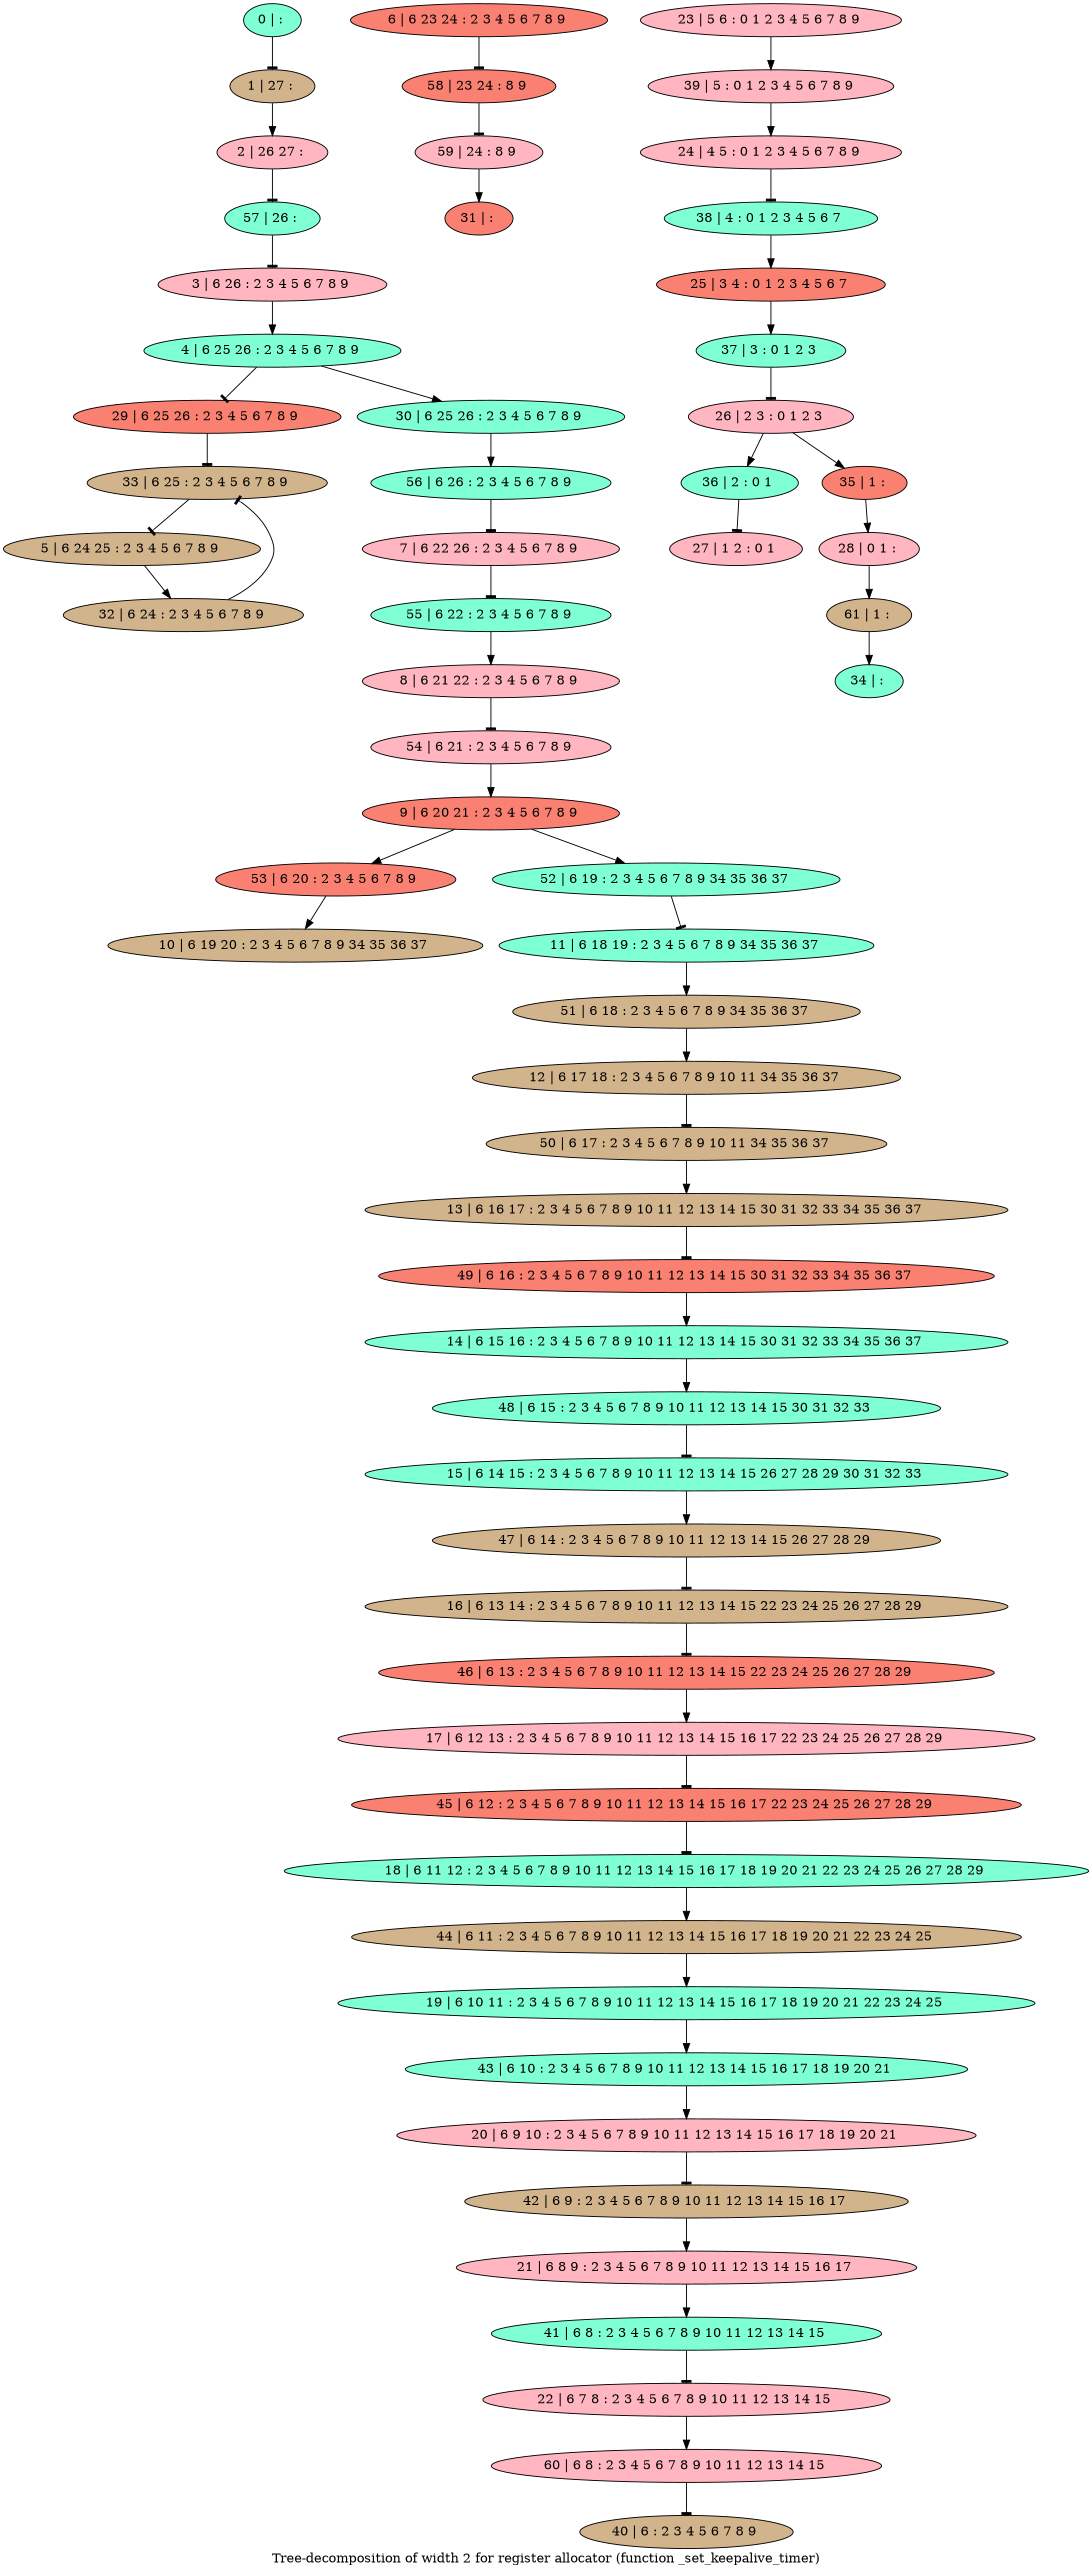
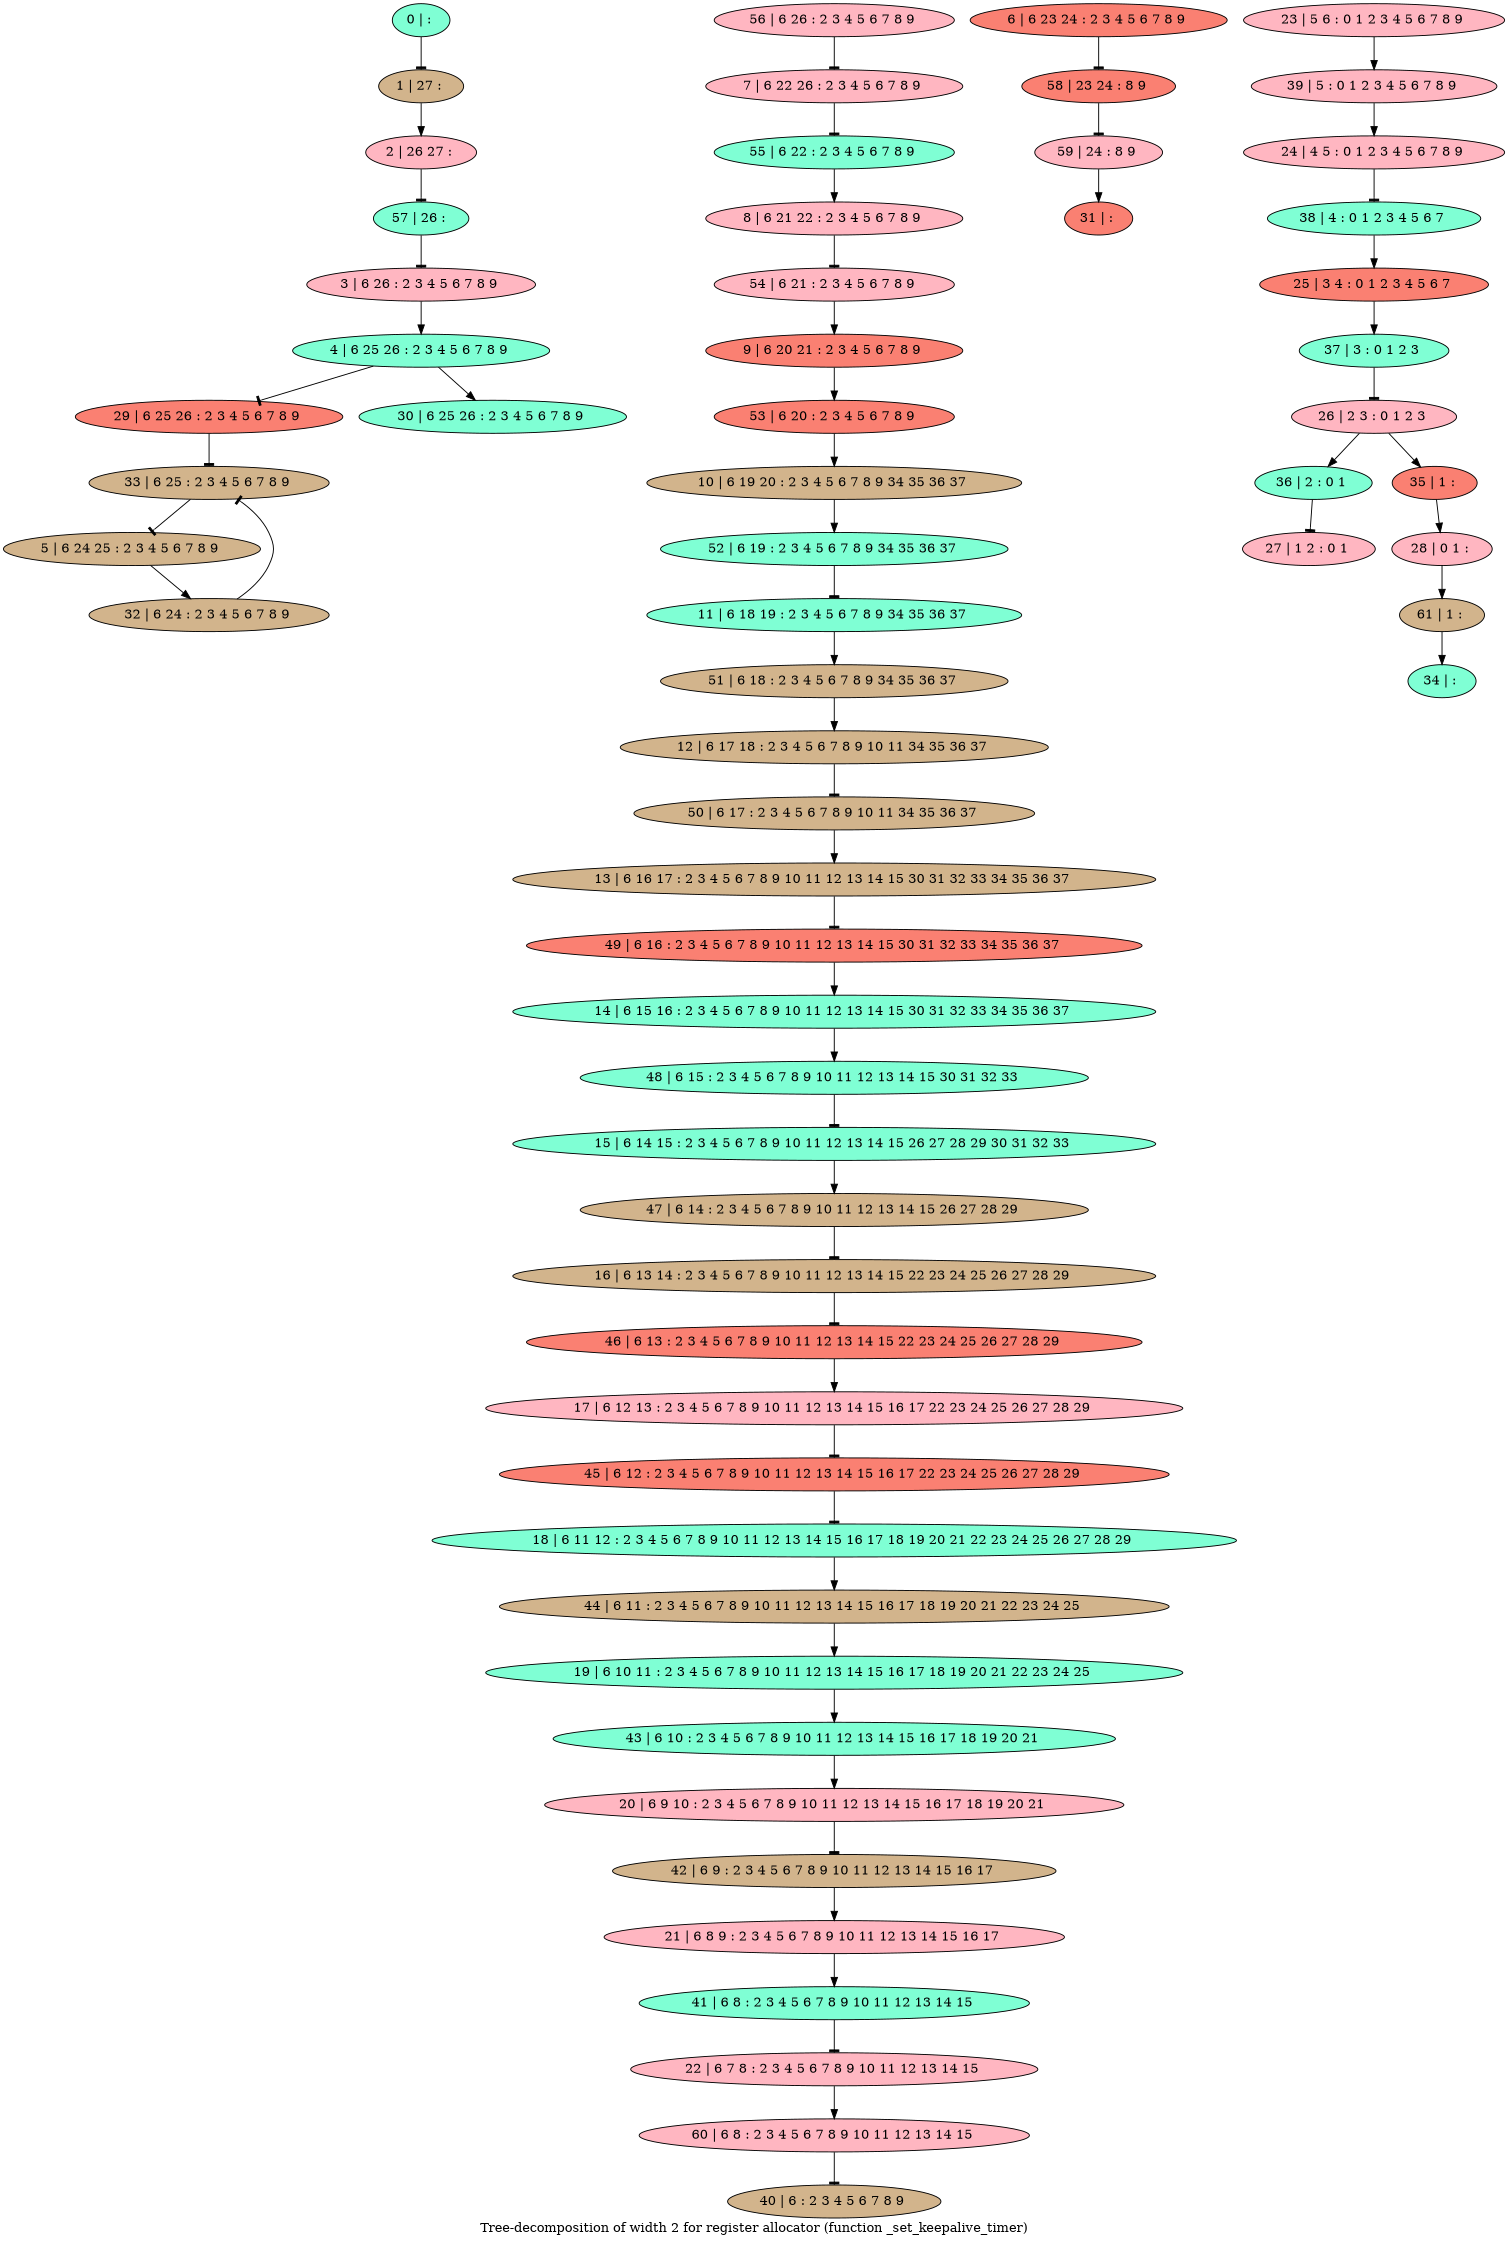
edge "30 | 6 25 26 : 2 3 4 5 6 7 8 9" -> "56 | 6 26 : 2 3 4 5 6 7 8 9": removed
node "56 | 6 26 : 2 3 4 5 6 7 8 9": fillcolor aquamarine -> lightpink
edge "9 | 6 20 21 : 2 3 4 5 6 7 8 9" -> "52 | 6 19 : 2 3 4 5 6 7 8 9 34 35 36 37": now "10 | 6 19 20 : 2 3 4 5 6 7 8 9 34 35 36 37" -> "52 | 6 19 : 2 3 4 5 6 7 8 9 34 35 36 37"
